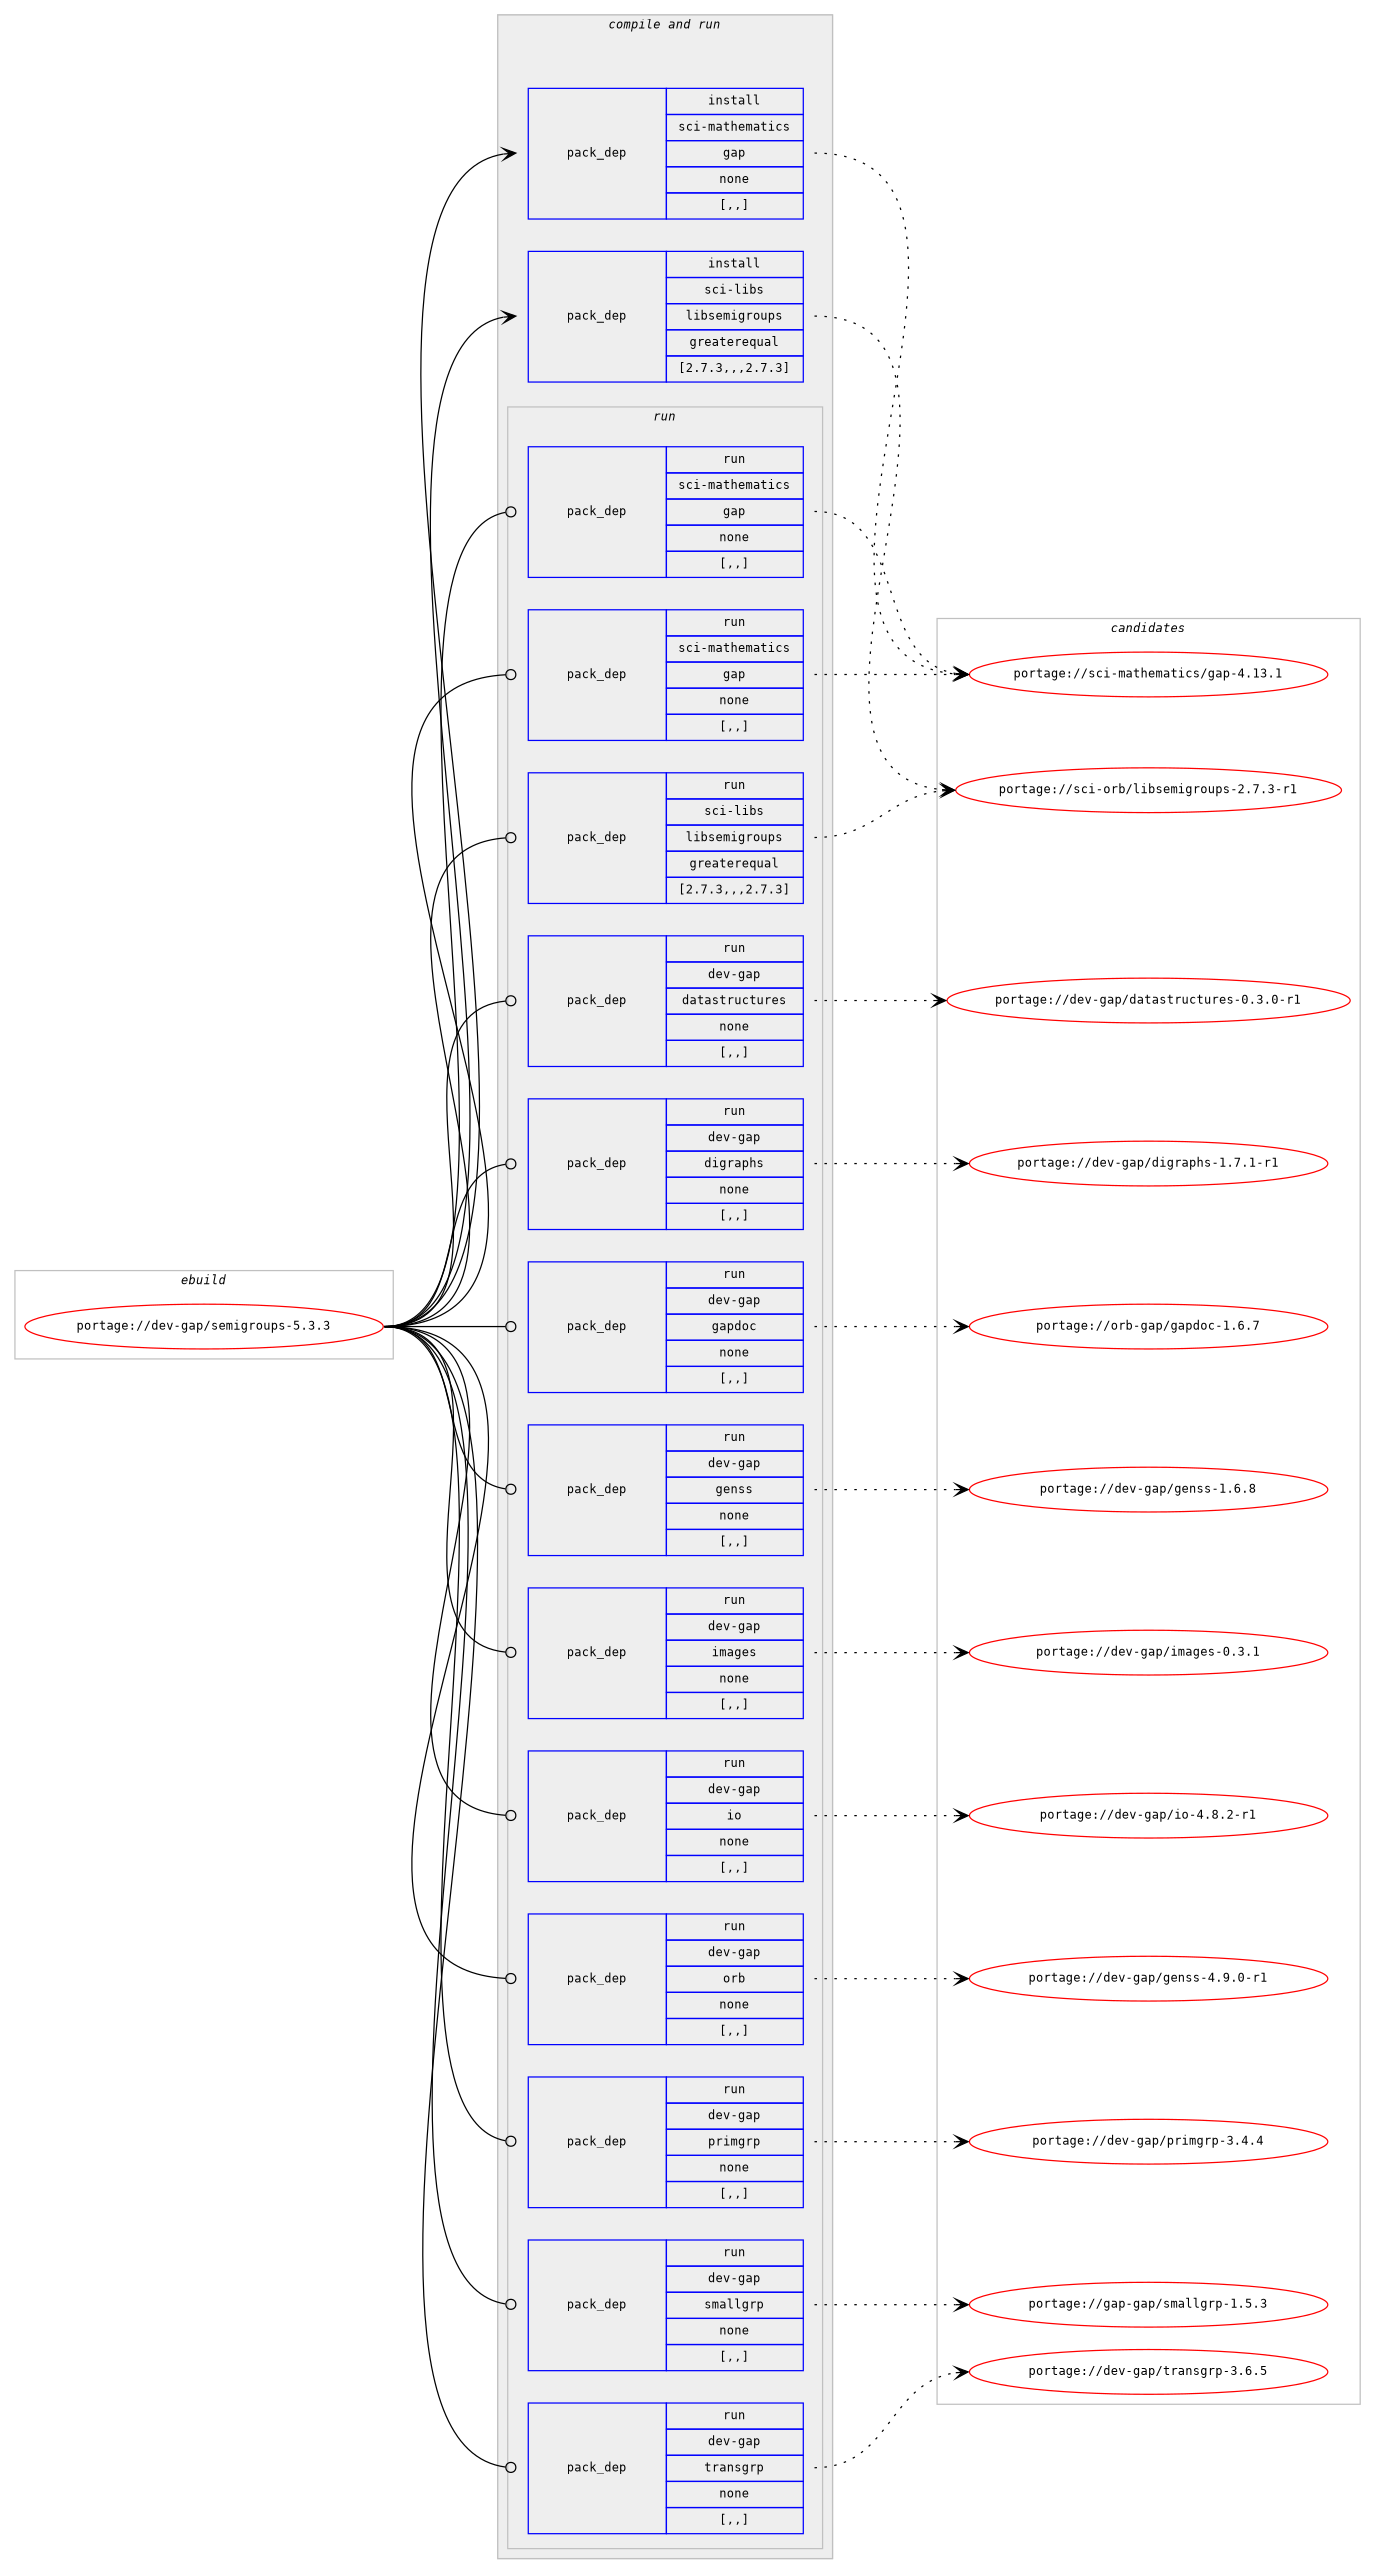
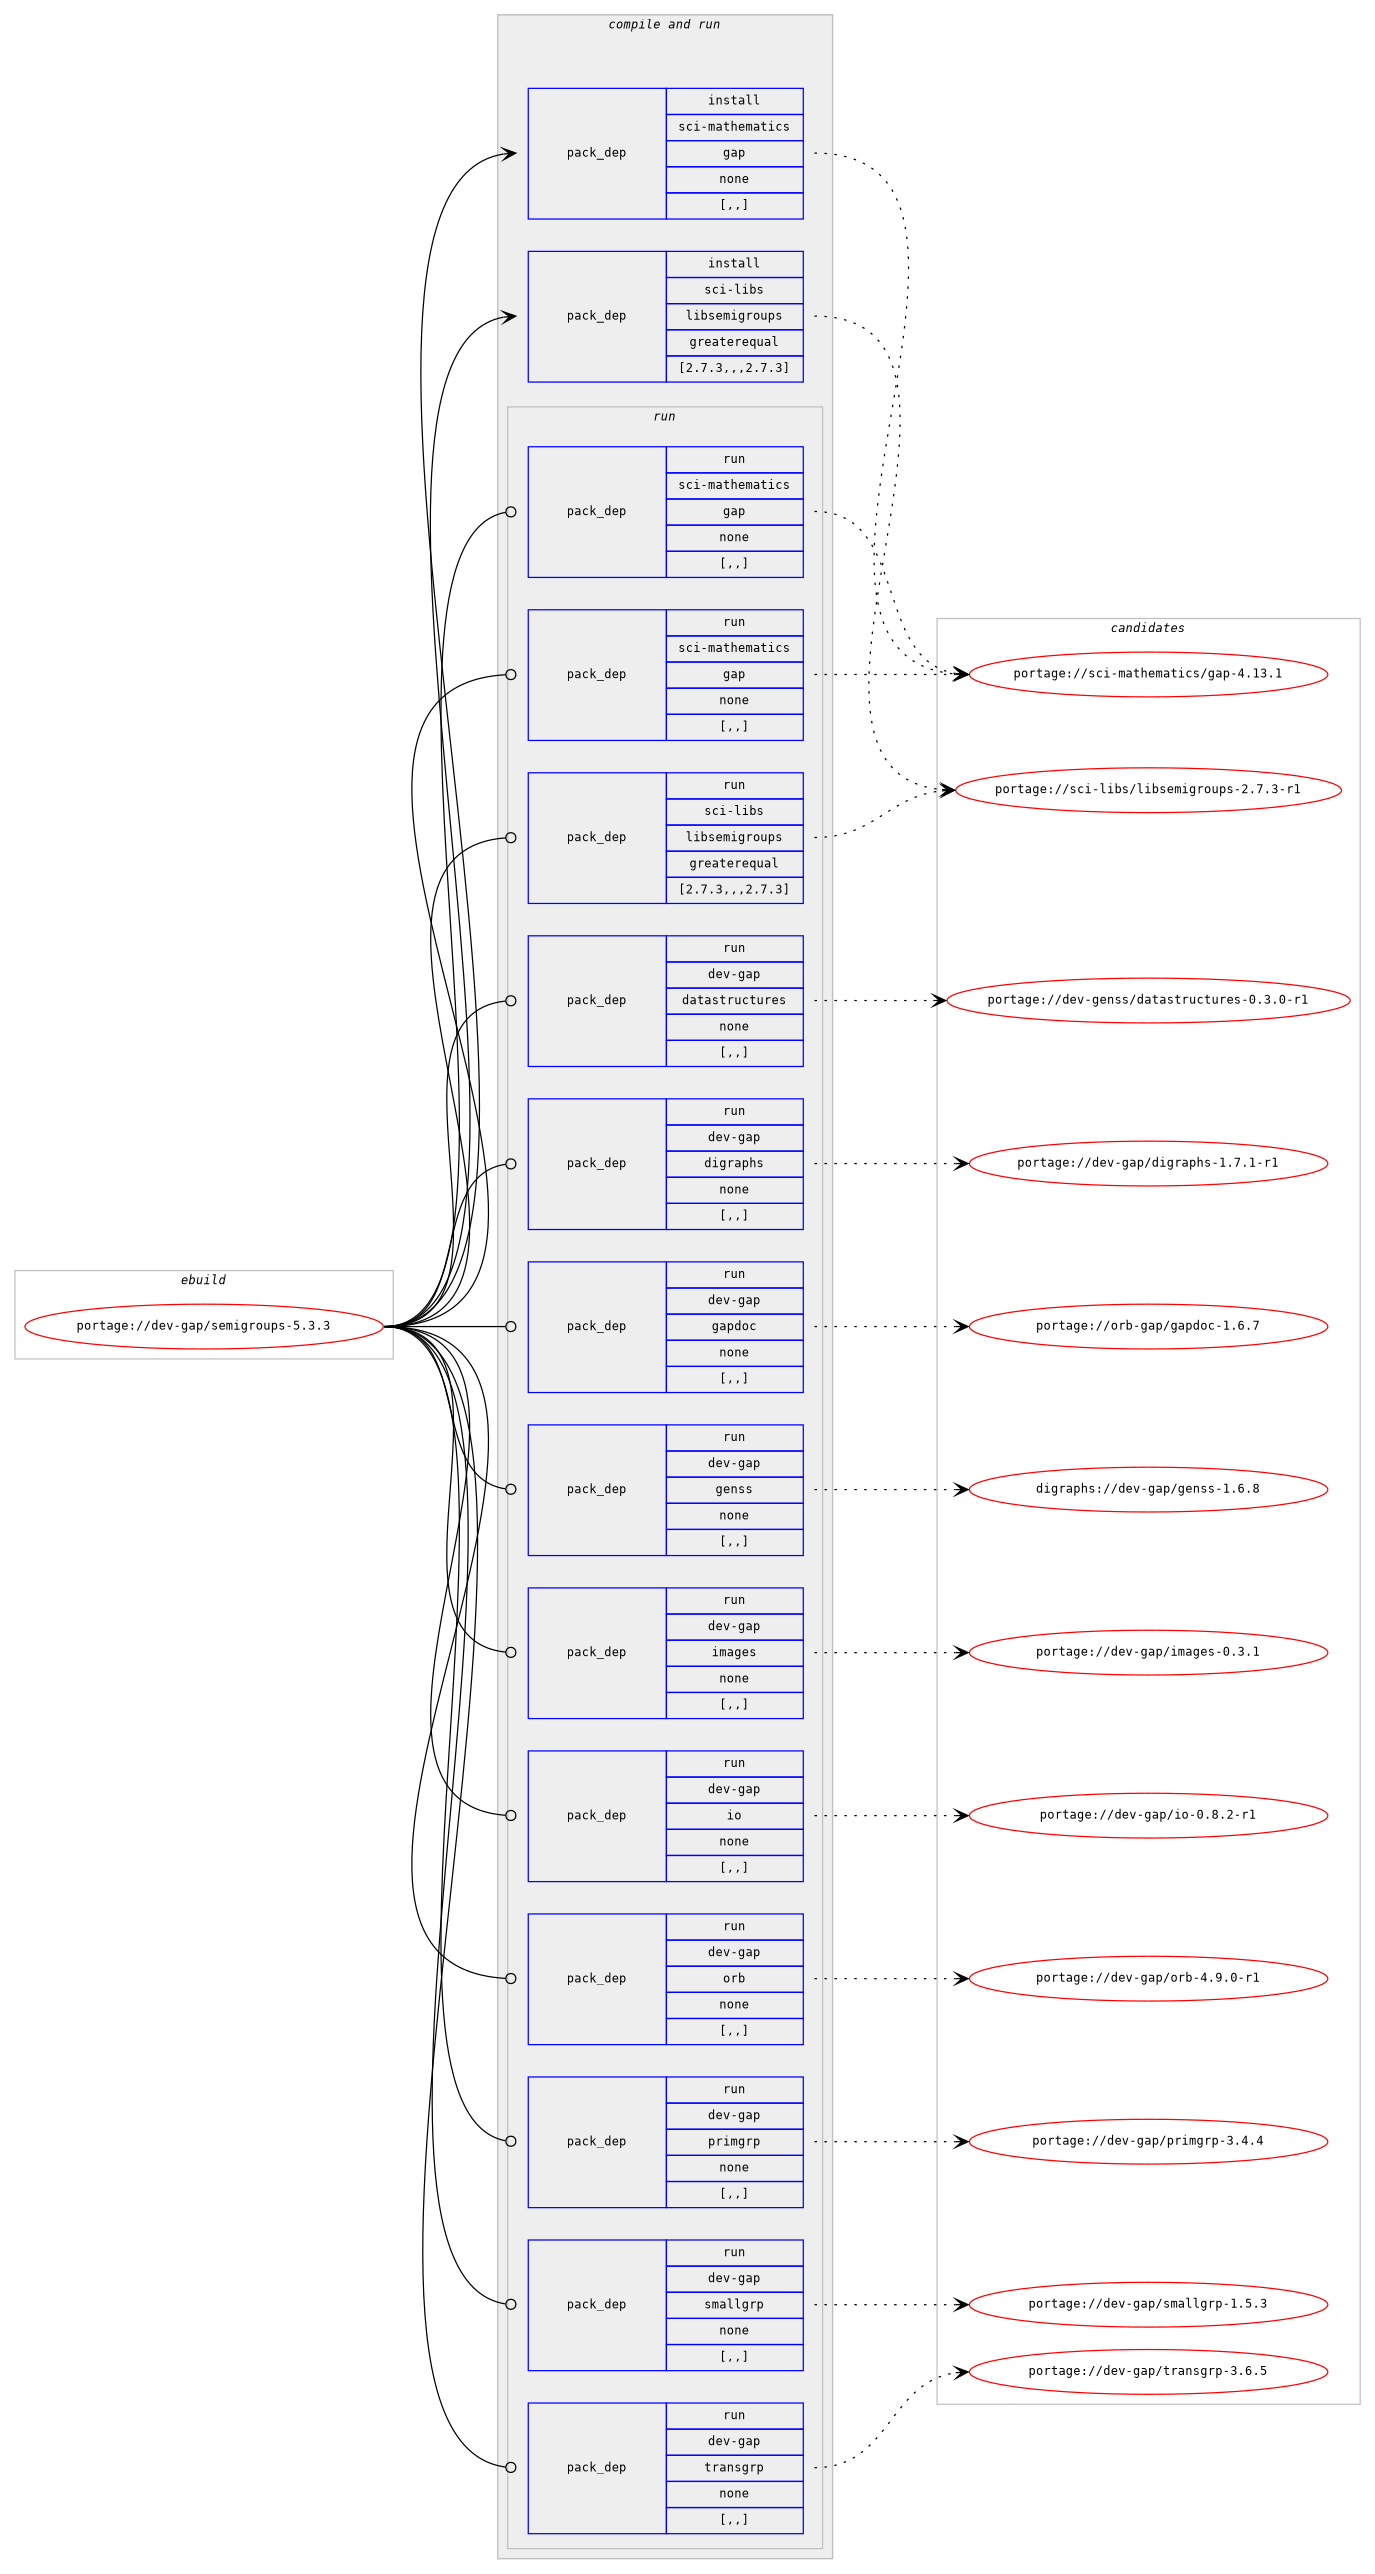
node "portage://sci-orb/libsemigroups-2.7.3-r1": label "portage://sci-orb/libsemigroups-2.7.3-r1" -> "portage://sci-libs/libsemigroups-2.7.3-r1"
node "portage://dev-gap/datastructures-0.3.0-r1": label "portage://dev-gap/datastructures-0.3.0-r1" -> "portage://dev-genss/datastructures-0.3.0-r1"
node "portage://dev-gap/genss-1.6.8": label "portage://dev-gap/genss-1.6.8" -> "digraphs://dev-gap/genss-1.6.8"
node "portage://dev-gap/io-4.8.2-r1": label "portage://dev-gap/io-4.8.2-r1" -> "portage://dev-gap/io-0.8.2-r1"
node "portage://dev-gap/genss-4.9.0-r1": label "portage://dev-gap/genss-4.9.0-r1" -> "portage://dev-gap/orb-4.9.0-r1"
node "portage://gap-gap/smallgrp-1.5.3": label "portage://gap-gap/smallgrp-1.5.3" -> "portage://dev-gap/smallgrp-1.5.3"
